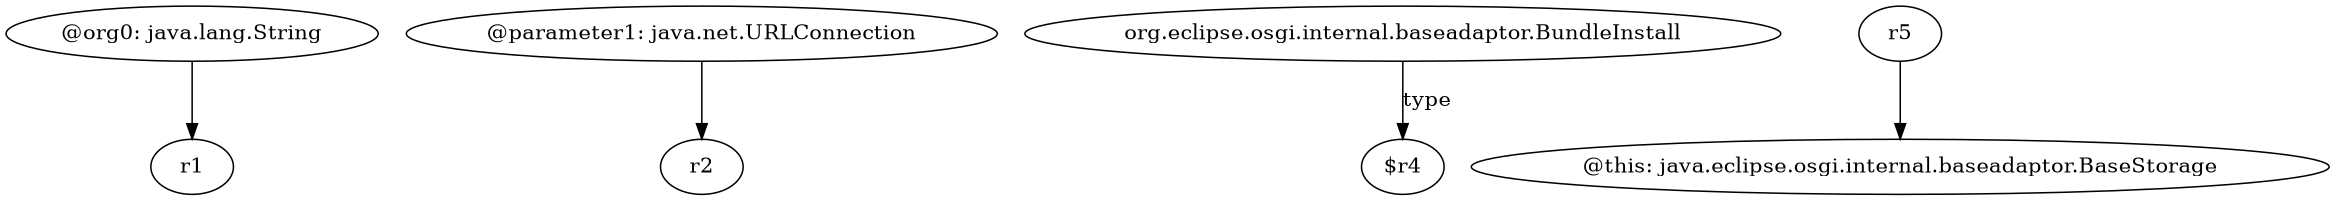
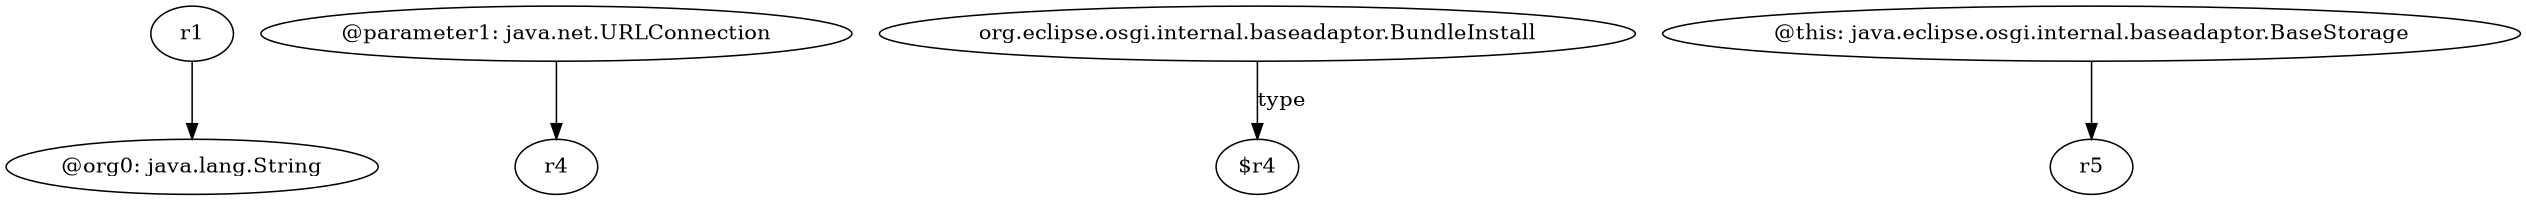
edge "@org0: java.lang.String" -> "r1": reversed
edge "r5" -> "@this: java.eclipse.osgi.internal.baseadaptor.BaseStorage": reversed
node "r2": label "r2" -> "r4"
